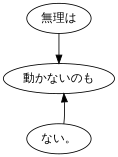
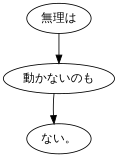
edge "ない。" -> "動かないのも": reversed
